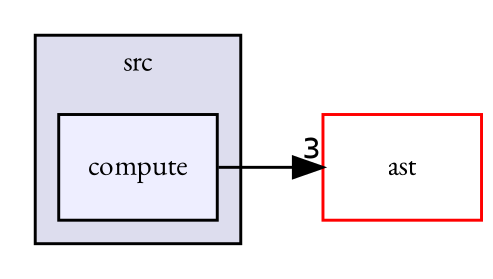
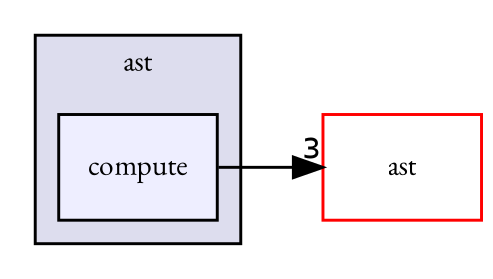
cluster "src": label "src" -> "ast"
